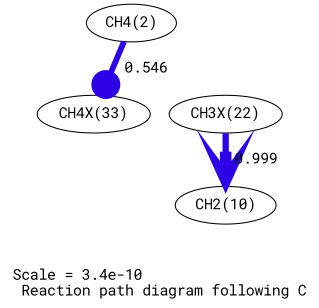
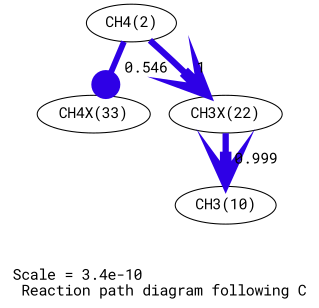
edge "CH4(2)" -> "CH3X(22)": added, label "1"
node "CH2(10)": label "CH2(10)" -> "CH3(10)"
